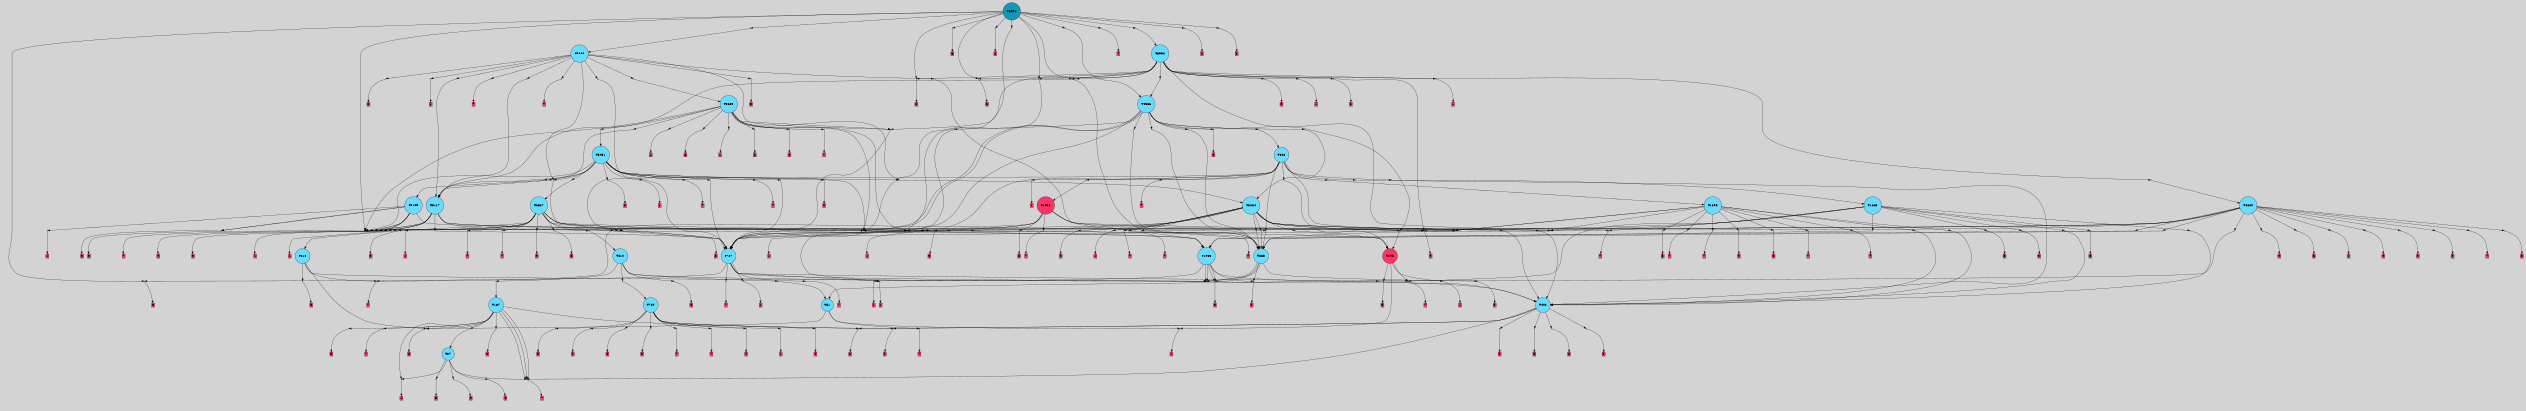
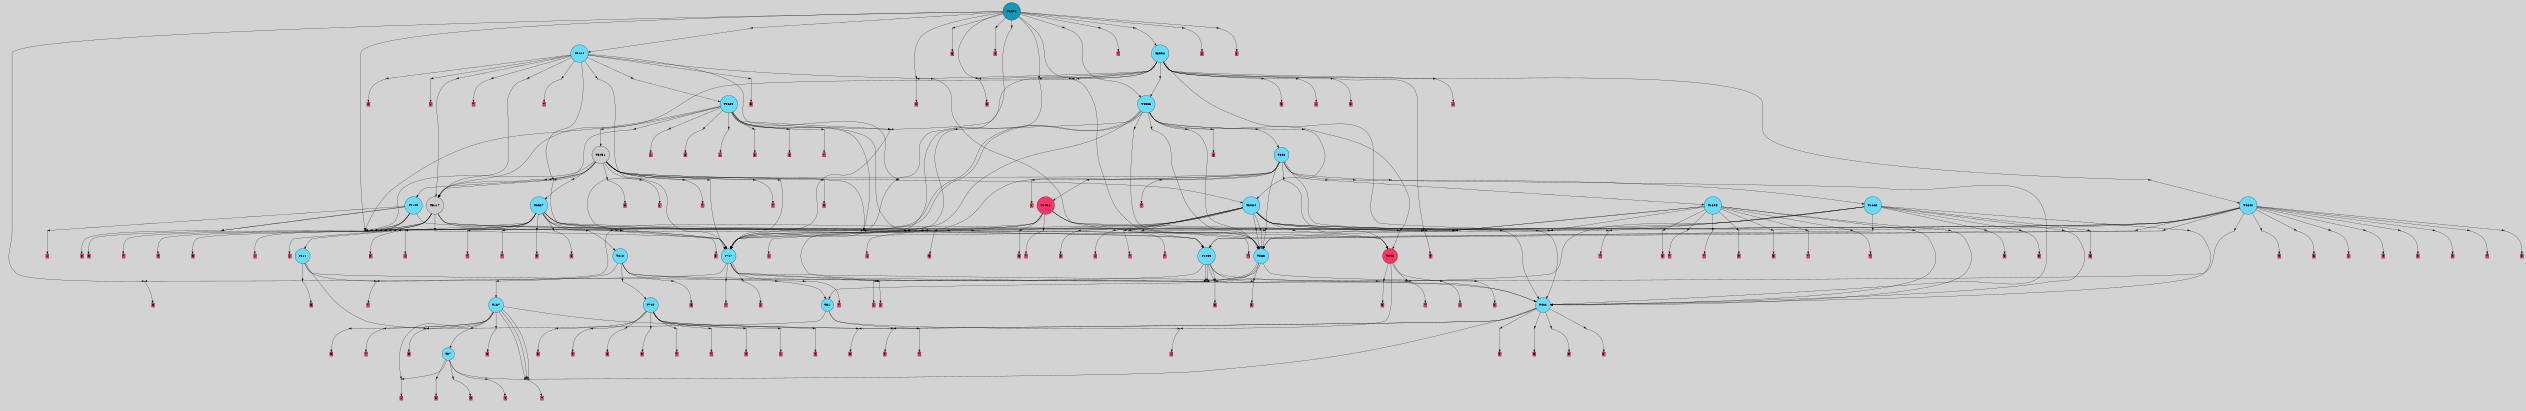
node "T5451": fillcolor #66ddff -> #cccccc
node "T5117": fillcolor #66ddff -> #cccccc
